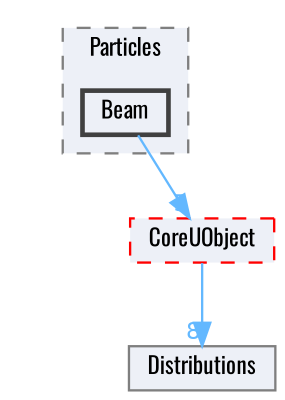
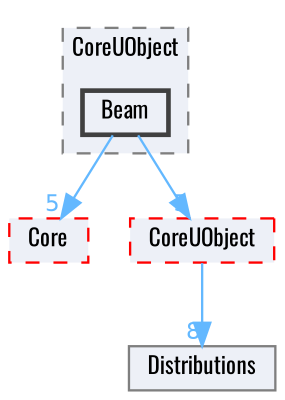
cluster "Particles": label "Particles" -> "CoreUObject"
node "Core": added
